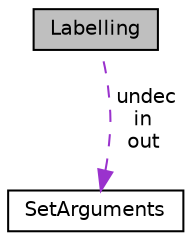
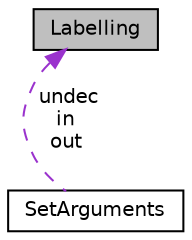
edge "Labelling" -> "SetArguments": reversed
